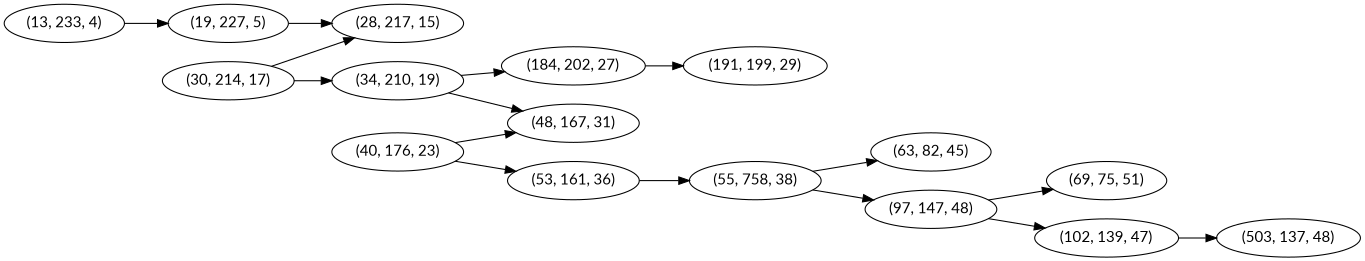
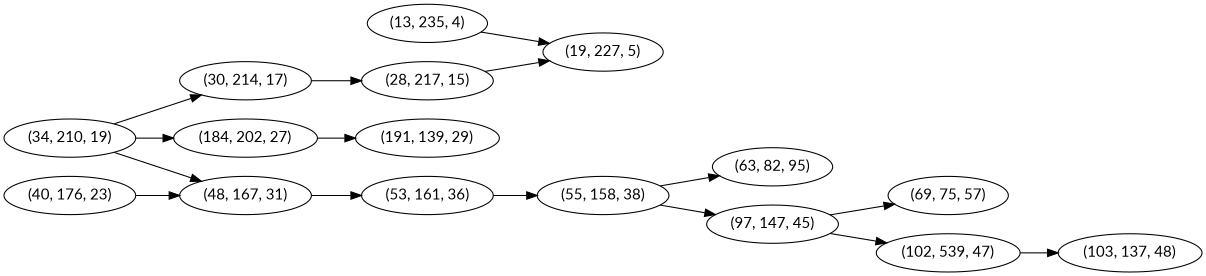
node "(13, 233, 4)": label "(13, 233, 4)" -> "(13, 235, 4)"
edge "(19, 227, 5)" -> "(28, 217, 15)": reversed
node "(191, 199, 29)": label "(191, 199, 29)" -> "(191, 139, 29)"
edge "(30, 214, 17)" -> "(34, 210, 19)": reversed
node "(63, 82, 45)": label "(63, 82, 45)" -> "(63, 82, 95)"
edge "(40, 176, 23)" -> "(53, 161, 36)": now "(48, 167, 31)" -> "(53, 161, 36)"
node "(55, 758, 38)": label "(55, 758, 38)" -> "(55, 158, 38)"
node "(69, 75, 51)": label "(69, 75, 51)" -> "(69, 75, 57)"
node "(97, 147, 48)": label "(97, 147, 48)" -> "(97, 147, 45)"
node "(102, 139, 47)": label "(102, 139, 47)" -> "(102, 539, 47)"
node "(503, 137, 48)": label "(503, 137, 48)" -> "(103, 137, 48)"
